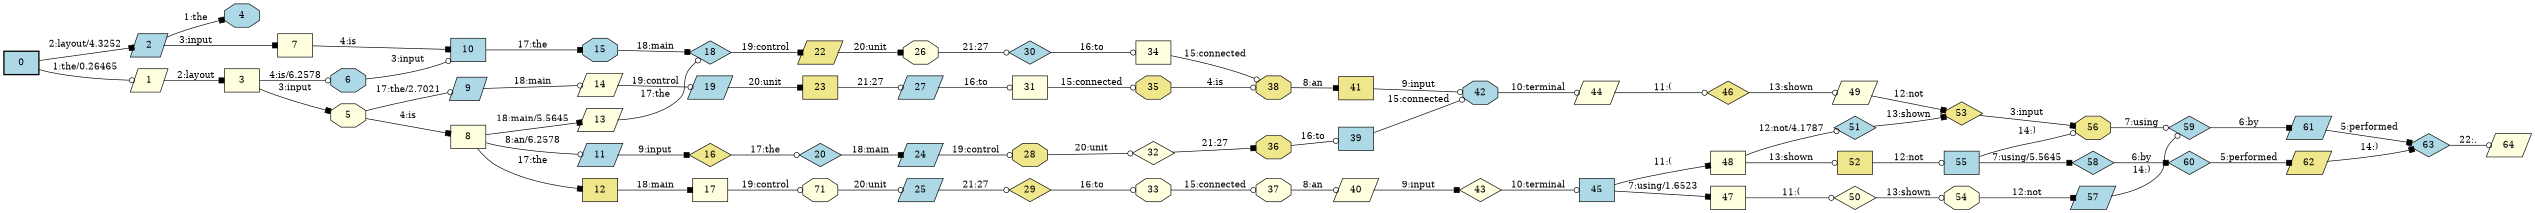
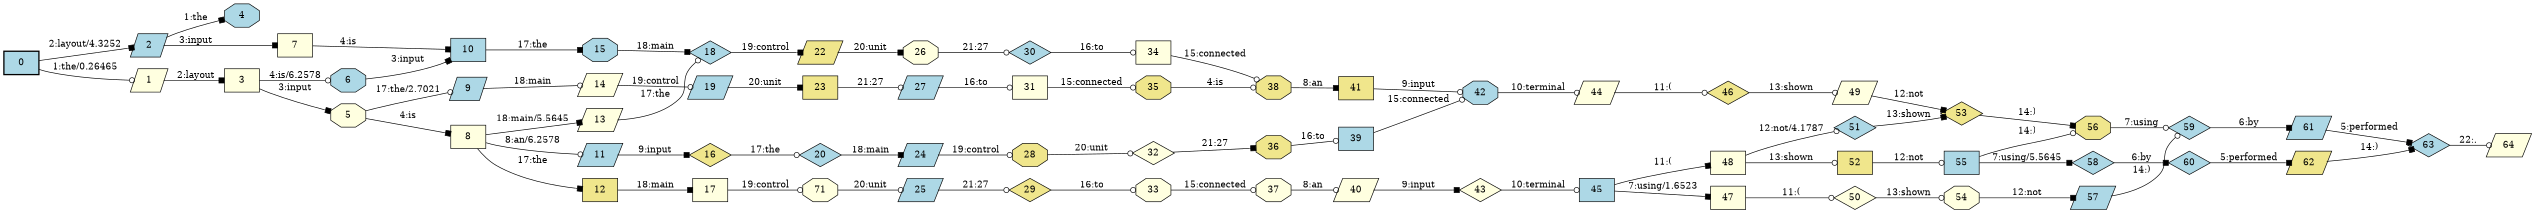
edge "6" -> "10": arrowhead odot -> box
edge "53" -> "56": label "3:input" -> "14:)"
